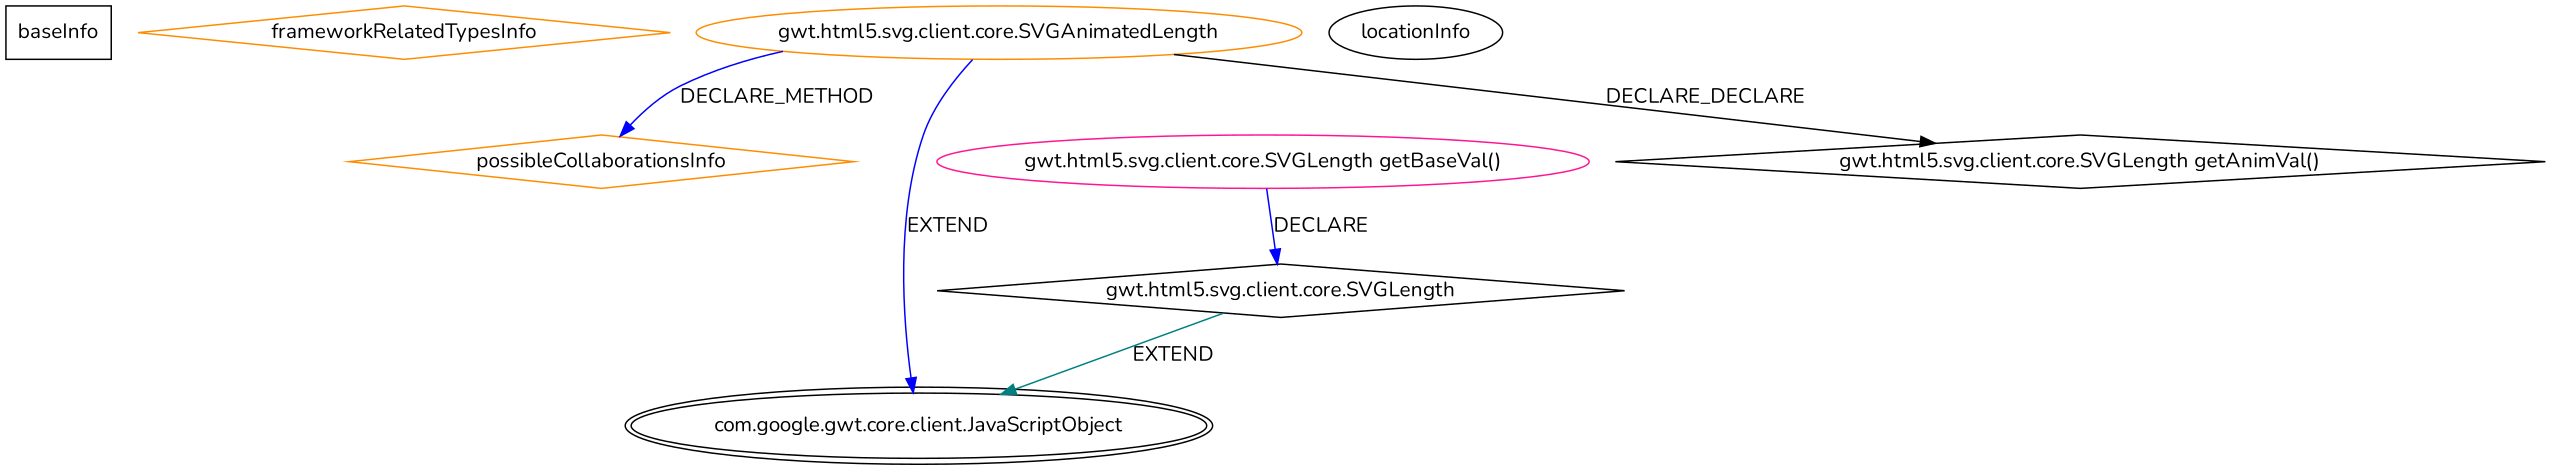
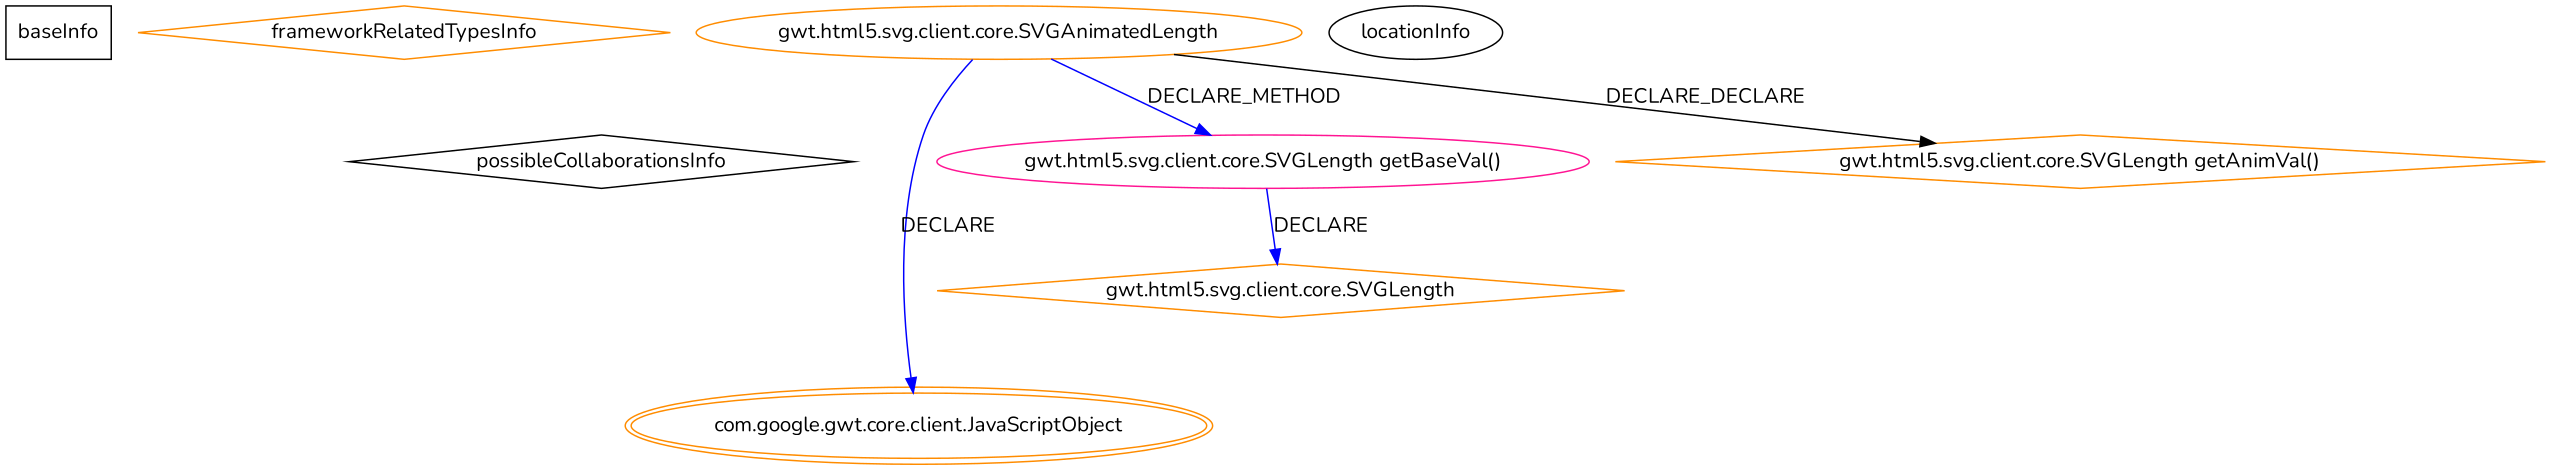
edge "gwt.html5.svg.client.core.SVGAnimatedLength" -> "possibleCollaborationsInfo": now "gwt.html5.svg.client.core.SVGAnimatedLength" -> "gwt.html5.svg.client.core.SVGLength getBaseVal()"
node "possibleCollaborationsInfo": color darkorange -> black
node "gwt.html5.svg.client.core.SVGLength getAnimVal()": color black -> darkorange
edge "gwt.html5.svg.client.core.SVGAnimatedLength" -> "com.google.gwt.core.client.JavaScriptObject": label "EXTEND" -> "DECLARE"
node "gwt.html5.svg.client.core.SVGLength": color black -> darkorange
edge "gwt.html5.svg.client.core.SVGLength" -> "com.google.gwt.core.client.JavaScriptObject": removed, label "EXTEND"
node "com.google.gwt.core.client.JavaScriptObject": color black -> darkorange
